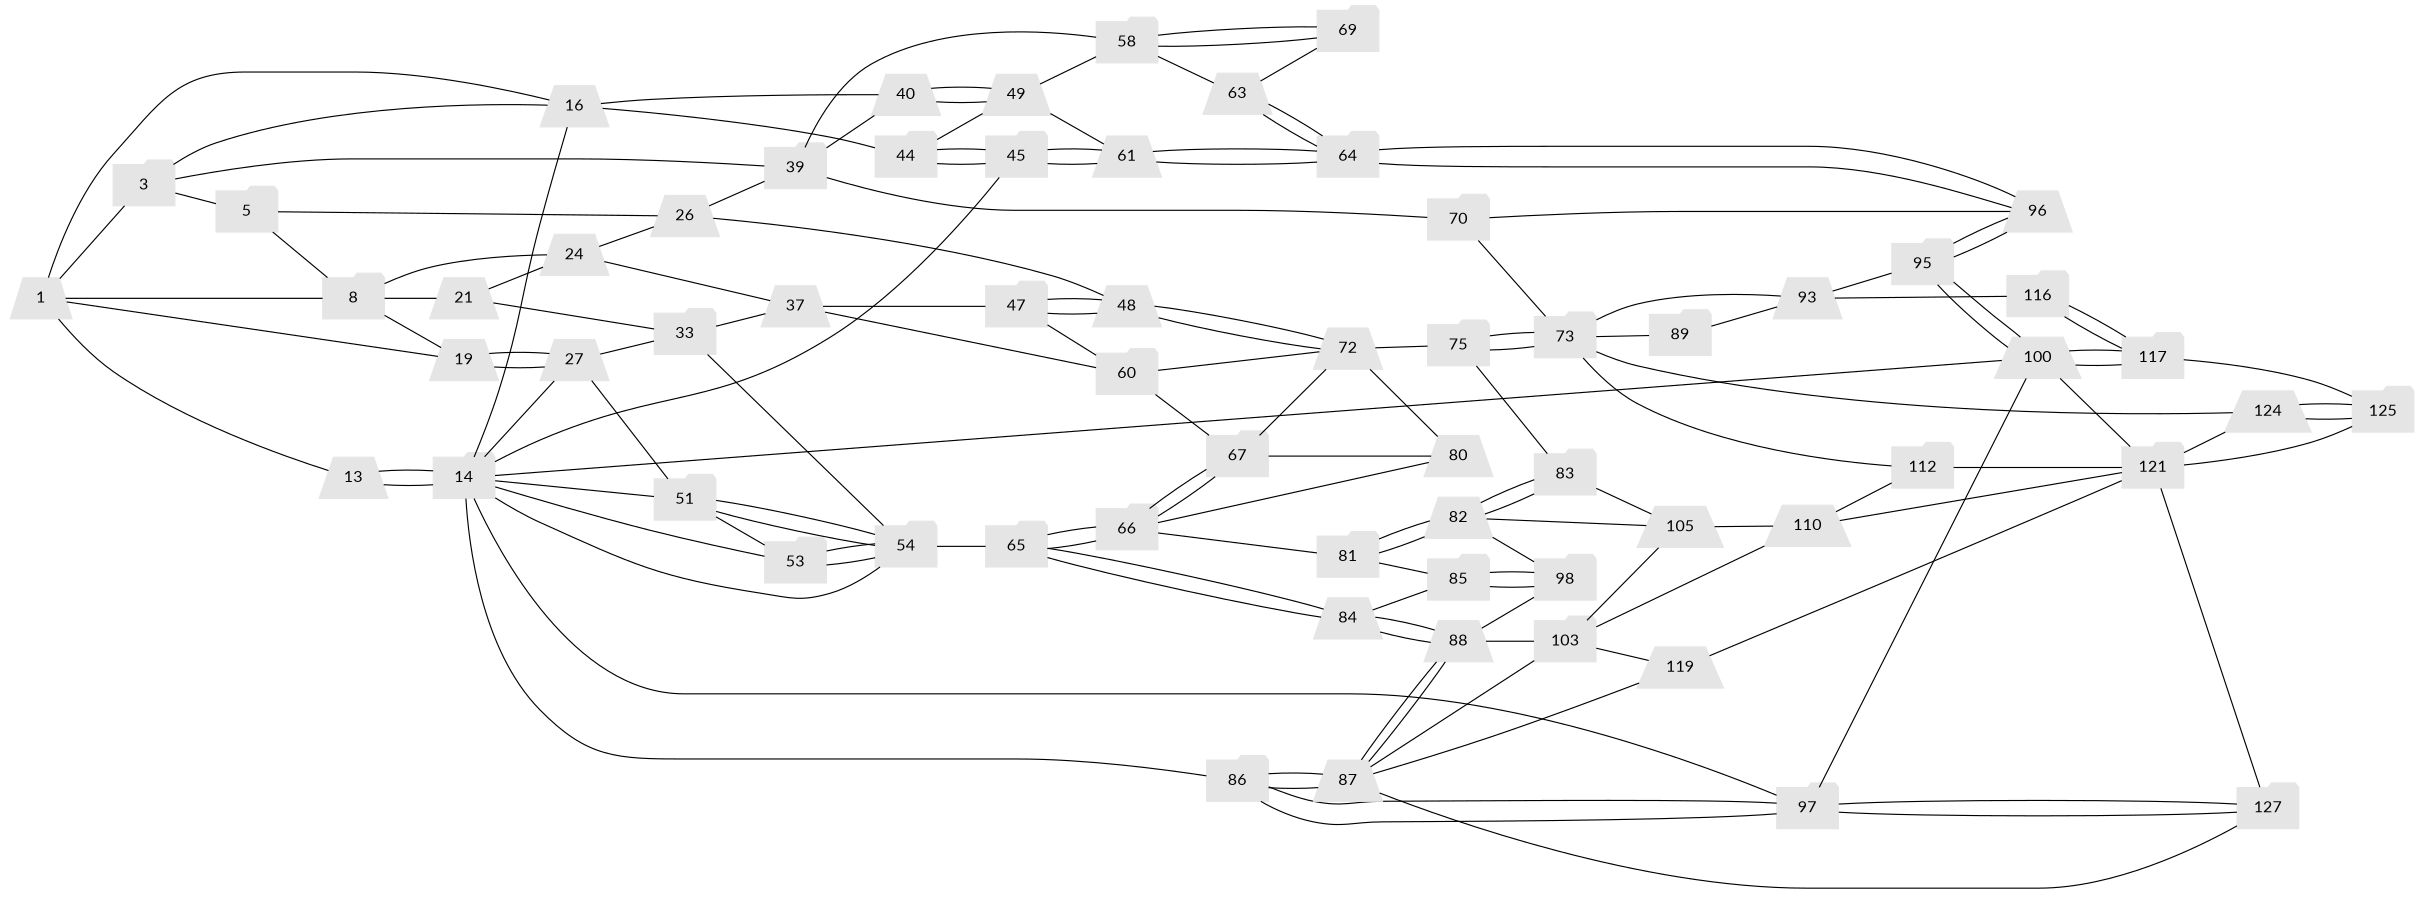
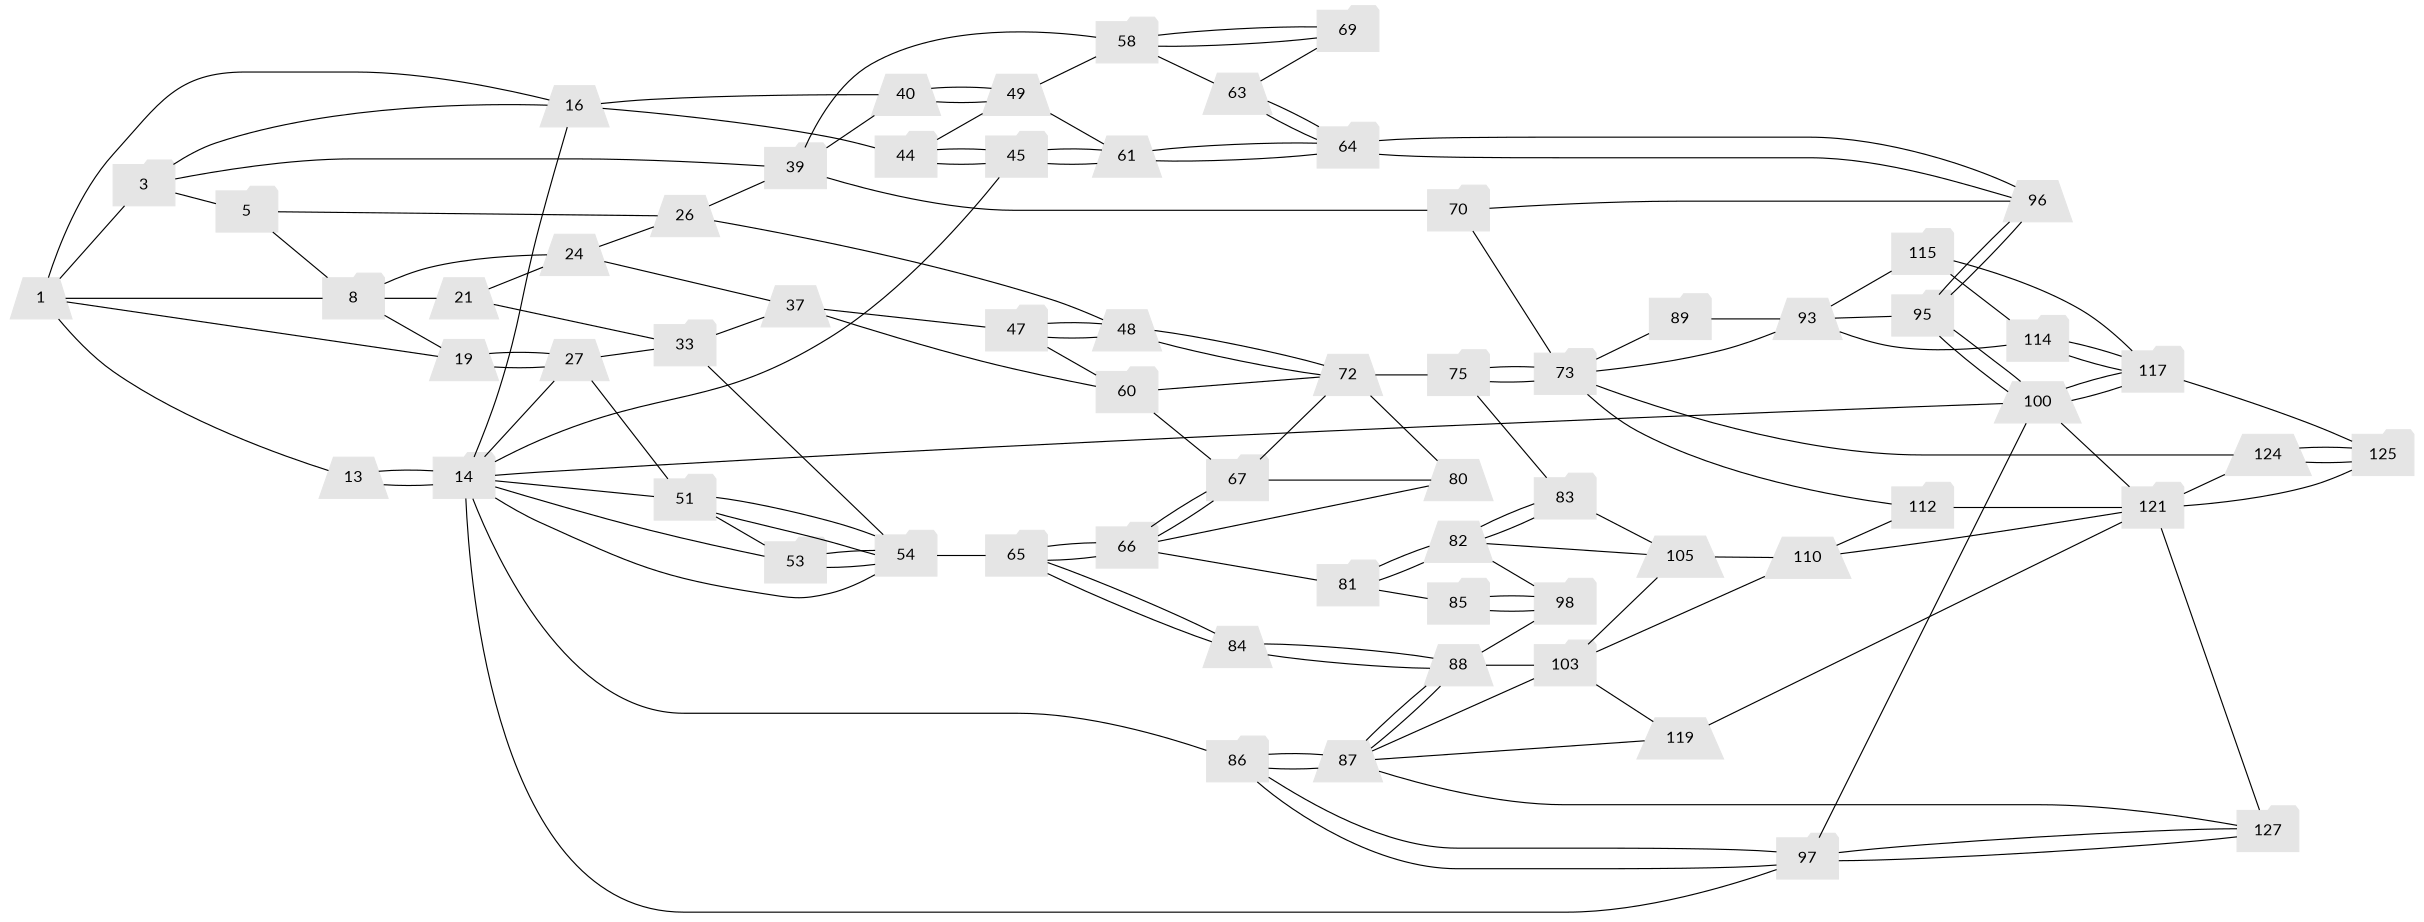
node "115": added
node "116": label "116" -> "114"
edge "85" -- "84": removed
